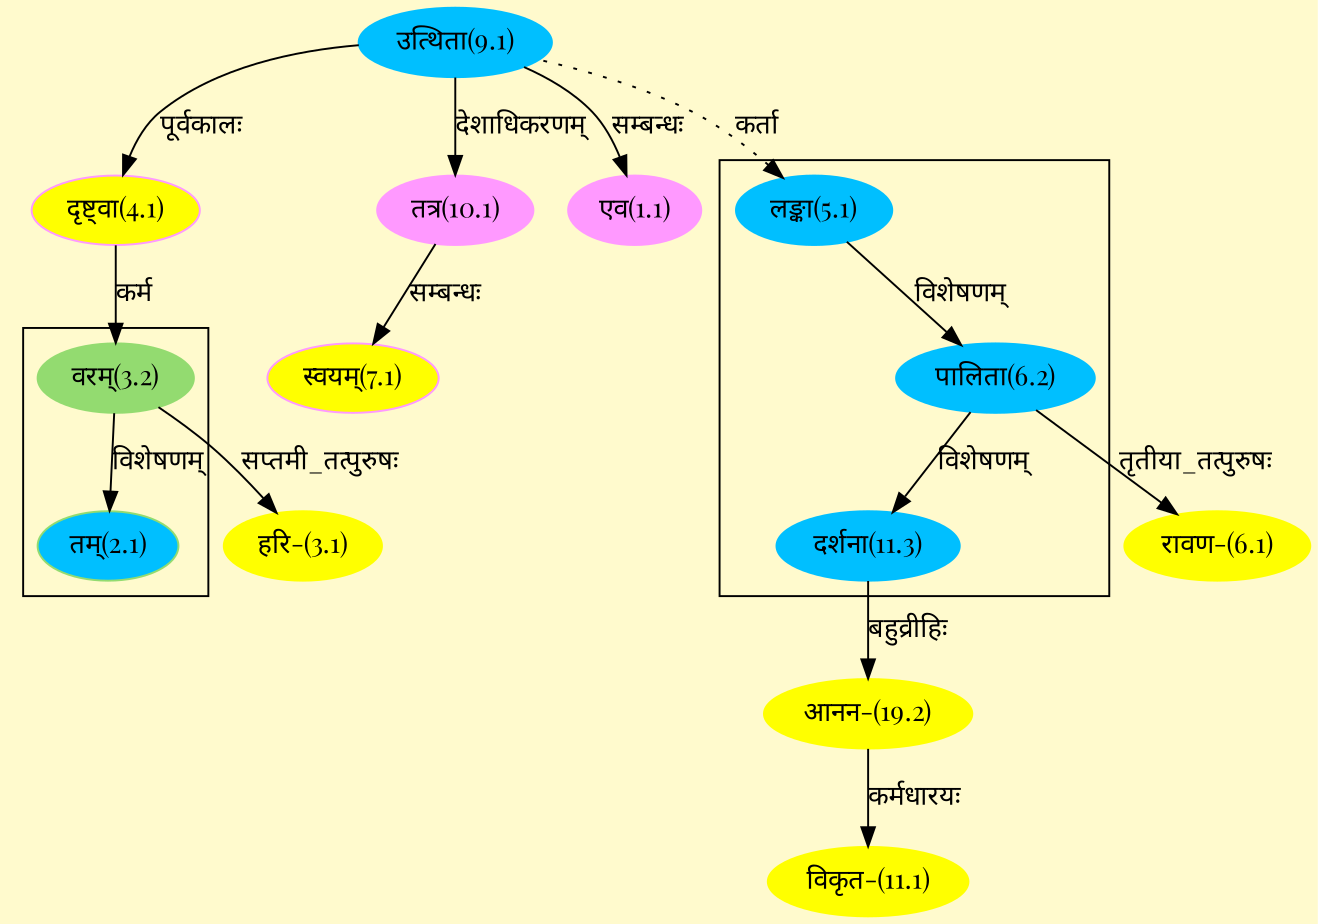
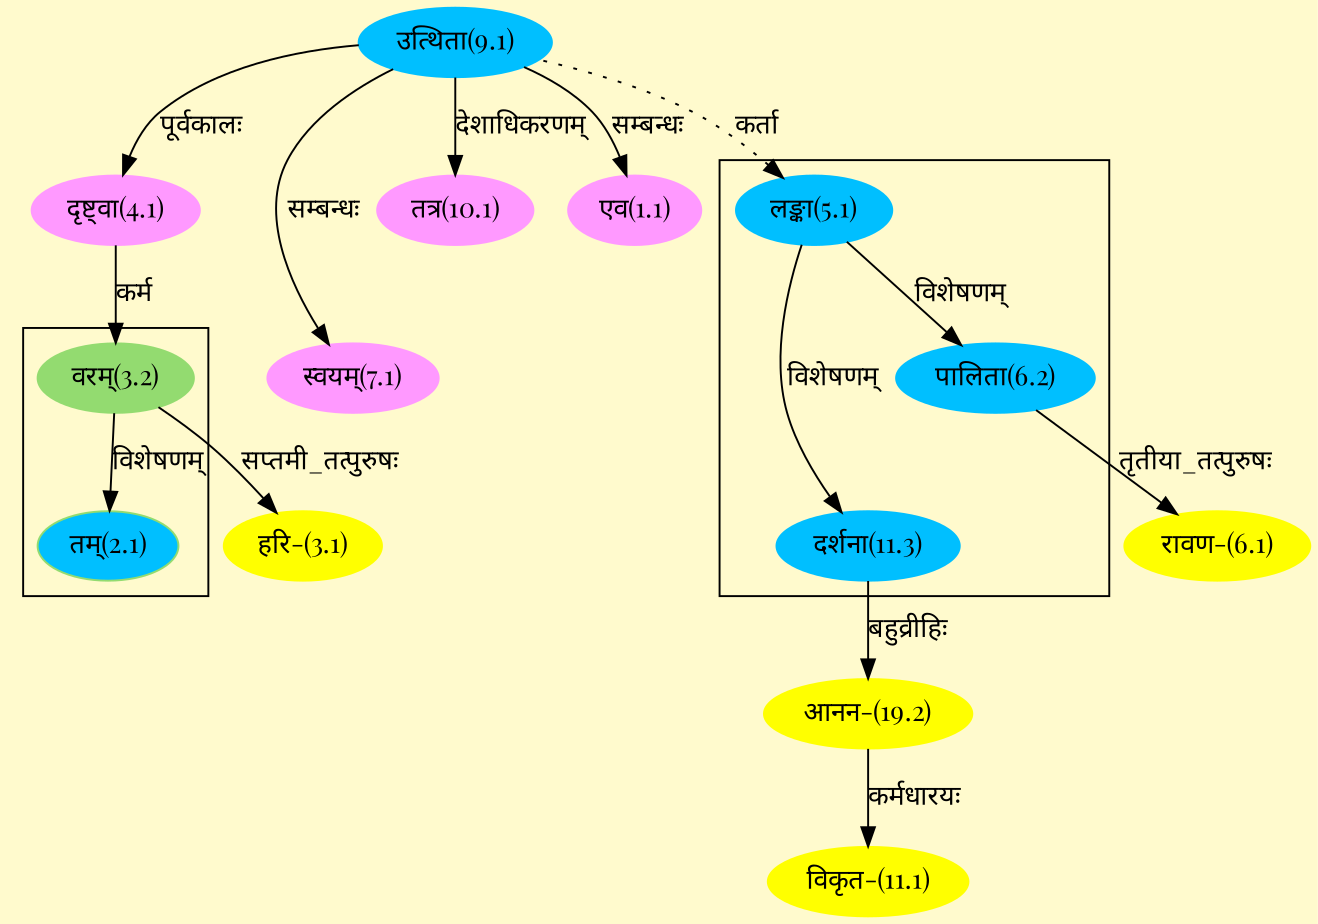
node "दृष्ट्वा(4.1)": fillcolor #ffff00 -> #ff99ff
edge "तत्र(10.1)" -> "स्वयम्(7.1)": now "उत्थिता(9.1)" -> "स्वयम्(7.1)"
node "स्वयम्(7.1)": fillcolor #ffff00 -> #ff99ff
edge "पालिता(6.2)" -> "दर्शना(11.3)": now "लङ्का(5.1)" -> "दर्शना(11.3)"
